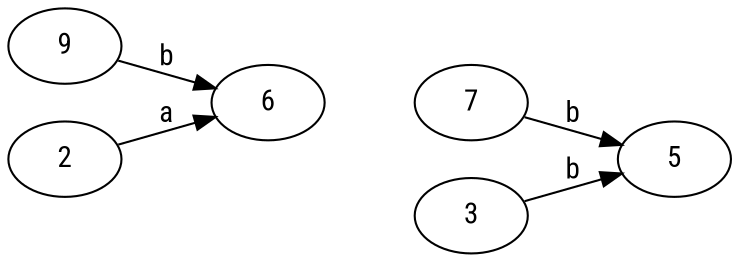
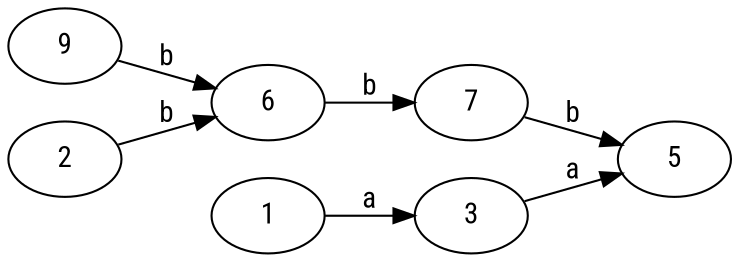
edge "6" -> "7": added, label "b"
edge "2" -> "6": label "a" -> "b"
edge "3" -> "5": label "b" -> "a"
node "1": added
